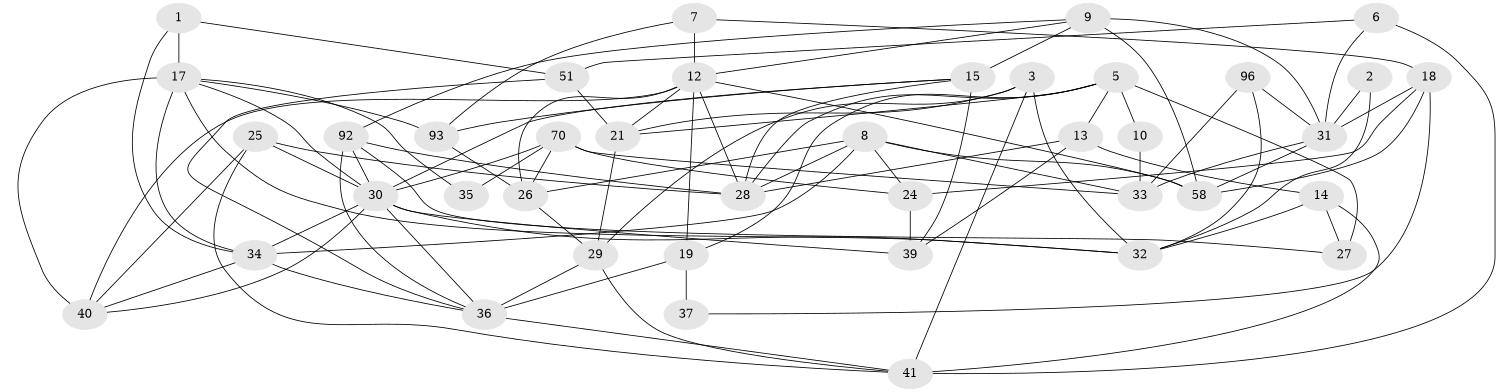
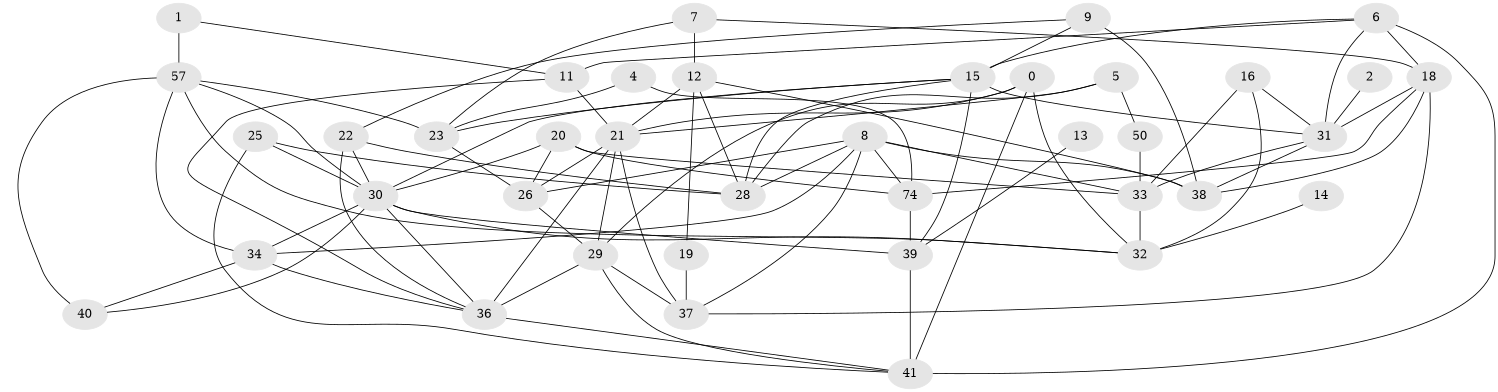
edge "9" -- "31": now "15" -- "31"
edge "6" -- "15": added
edge "6" -- "18": added
edge "9" -- "12": removed
node "17": label "17" -> "57"
node "51": label "51" -> "11"
node "4": added
node "3": label "3" -> "0"
node "96": label "96" -> "16"
edge "12" -- "40": removed
edge "5" -- "13": removed
edge "12" -- "26": now "21" -- "26"
edge "5" -- "19": removed
node "92": label "92" -> "22"
node "93": label "93" -> "23"
node "70": label "70" -> "20"
node "10": label "10" -> "50"
edge "1" -- "34": removed
edge "13" -- "28": removed
edge "13" -- "14": removed
edge "2" -- "32": now "33" -- "32"
node "35": removed
node "24": label "24" -> "74"
node "58": label "58" -> "38"
edge "21" -- "37": added
edge "25" -- "40": removed
edge "8" -- "37": added
node "27": removed
edge "19" -- "36": now "21" -- "36"
edge "29" -- "37": added
edge "14" -- "41": now "39" -- "41"
